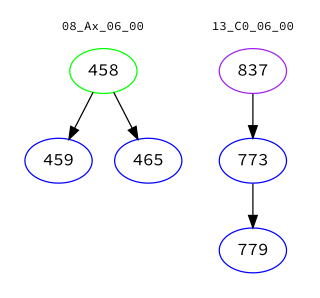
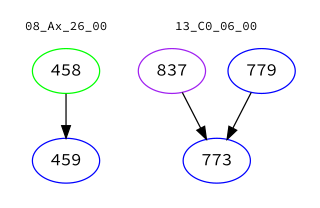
cluster "08_Ax_06_00": label "08_Ax_06_00" -> "08_Ax_26_00"
node "465": removed
edge "773" -> "779": reversed
